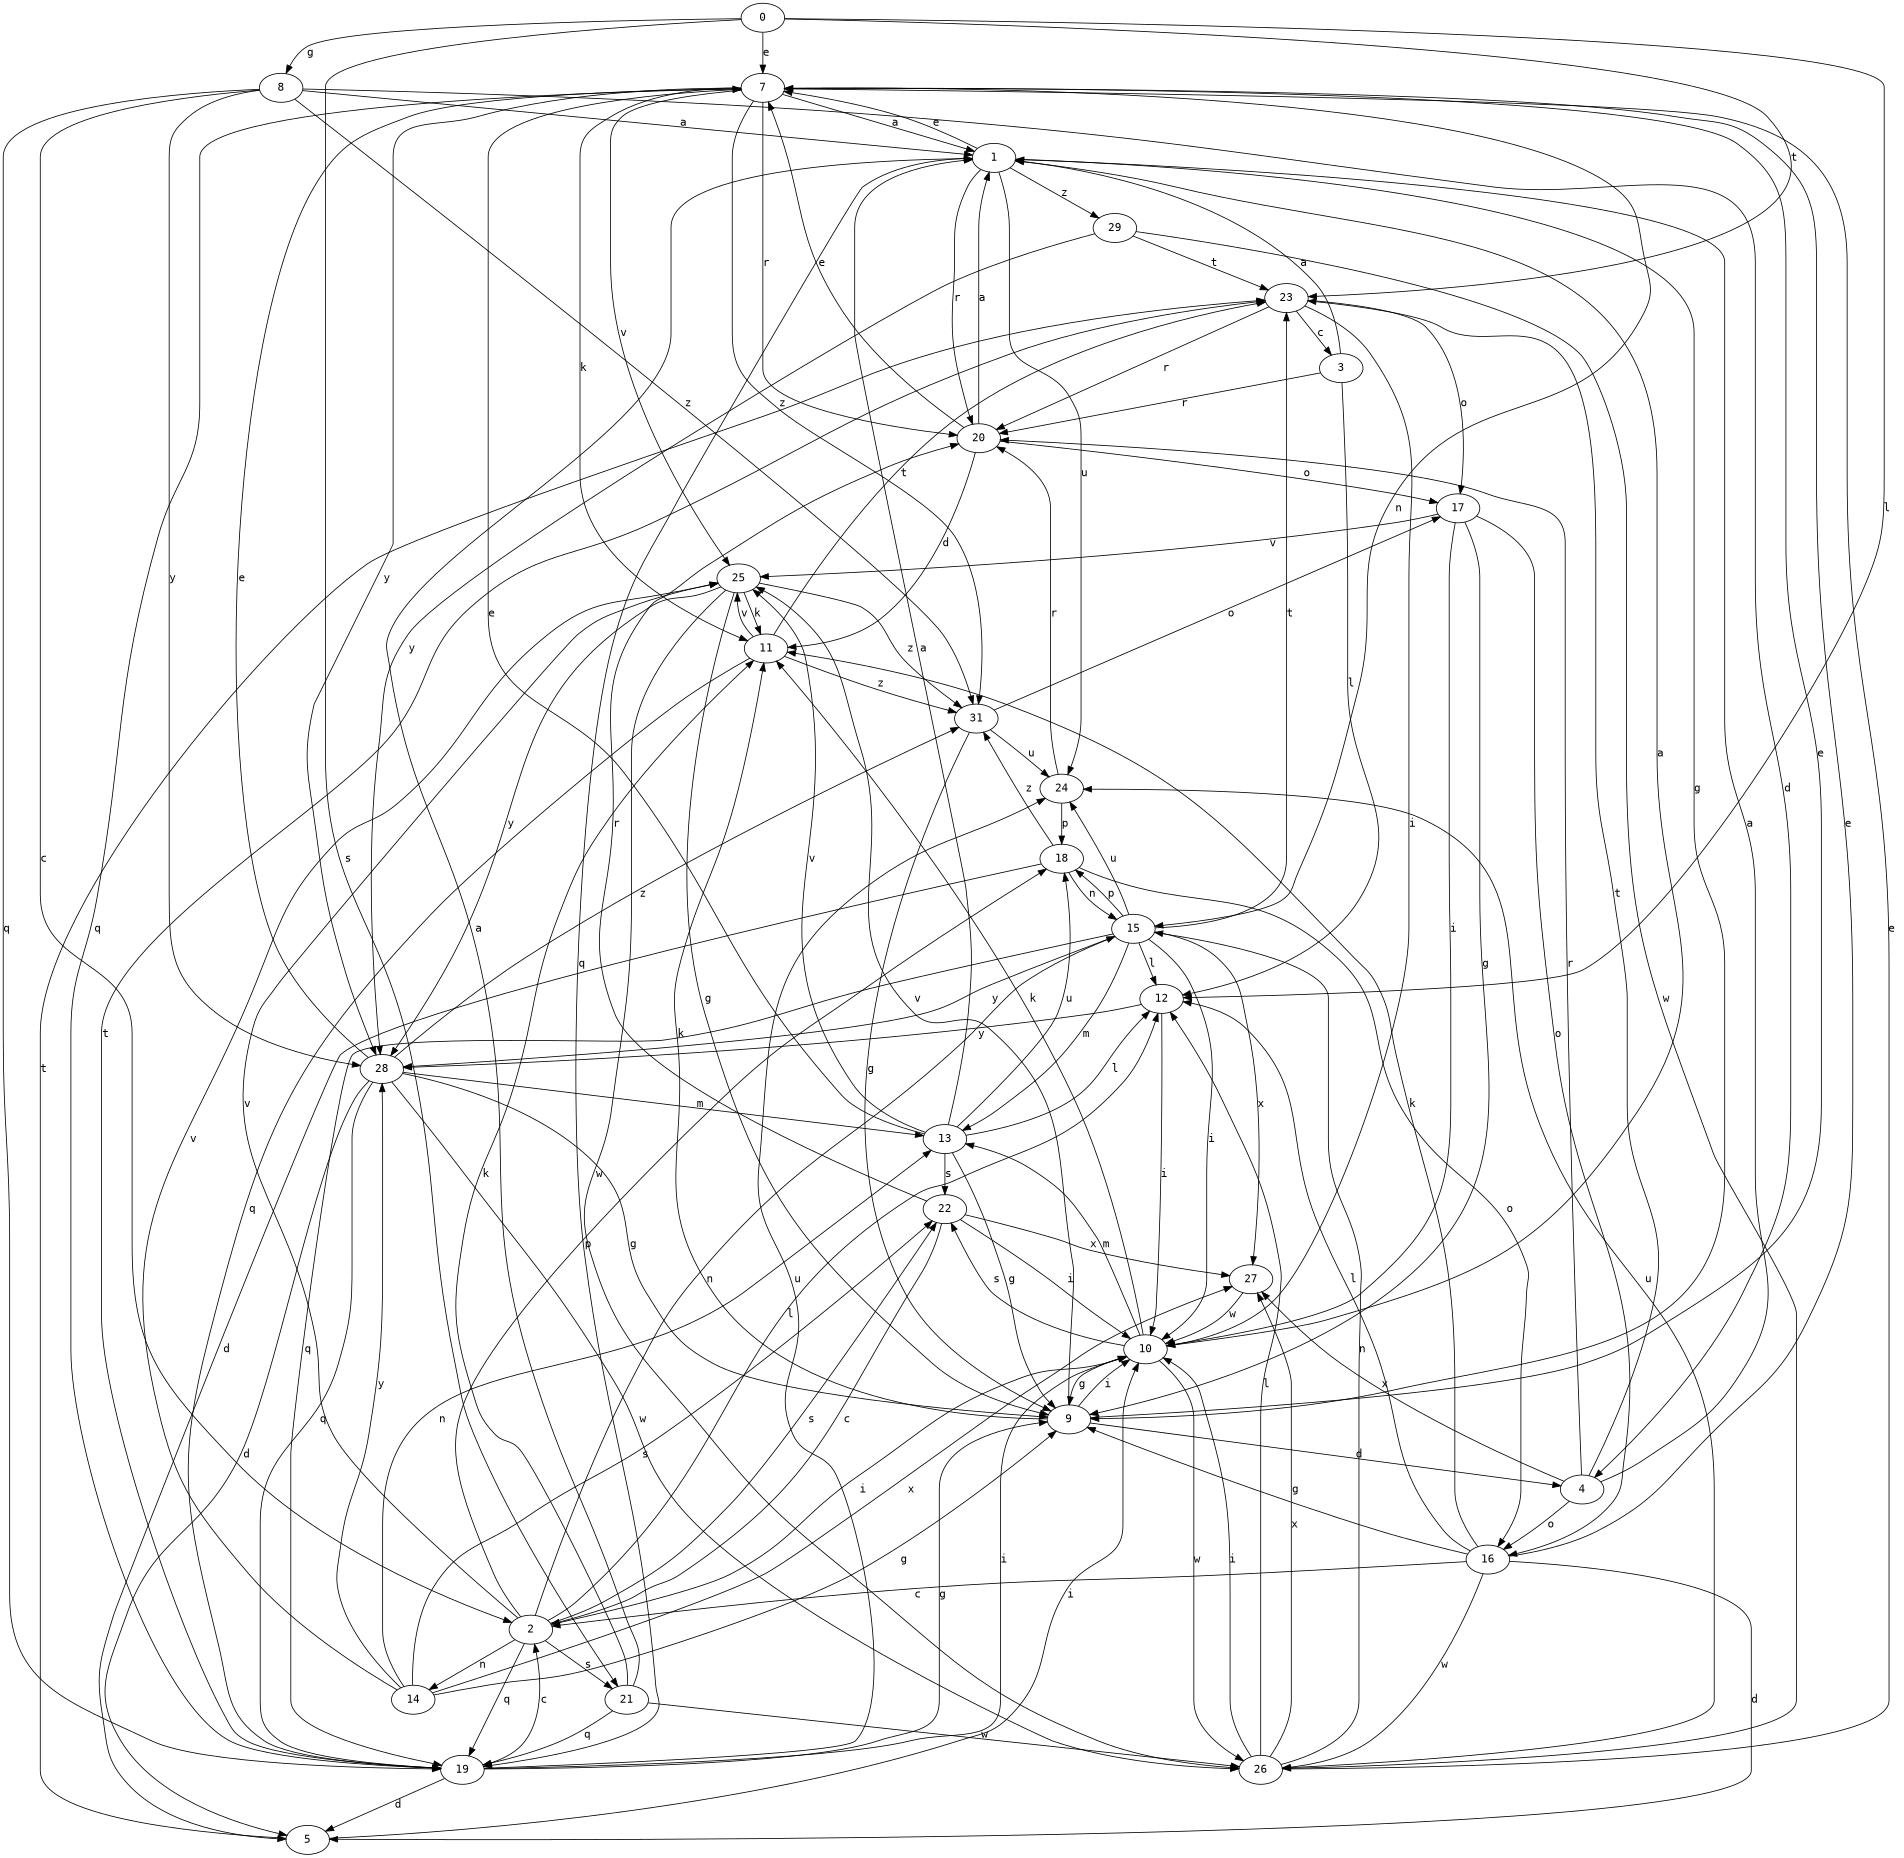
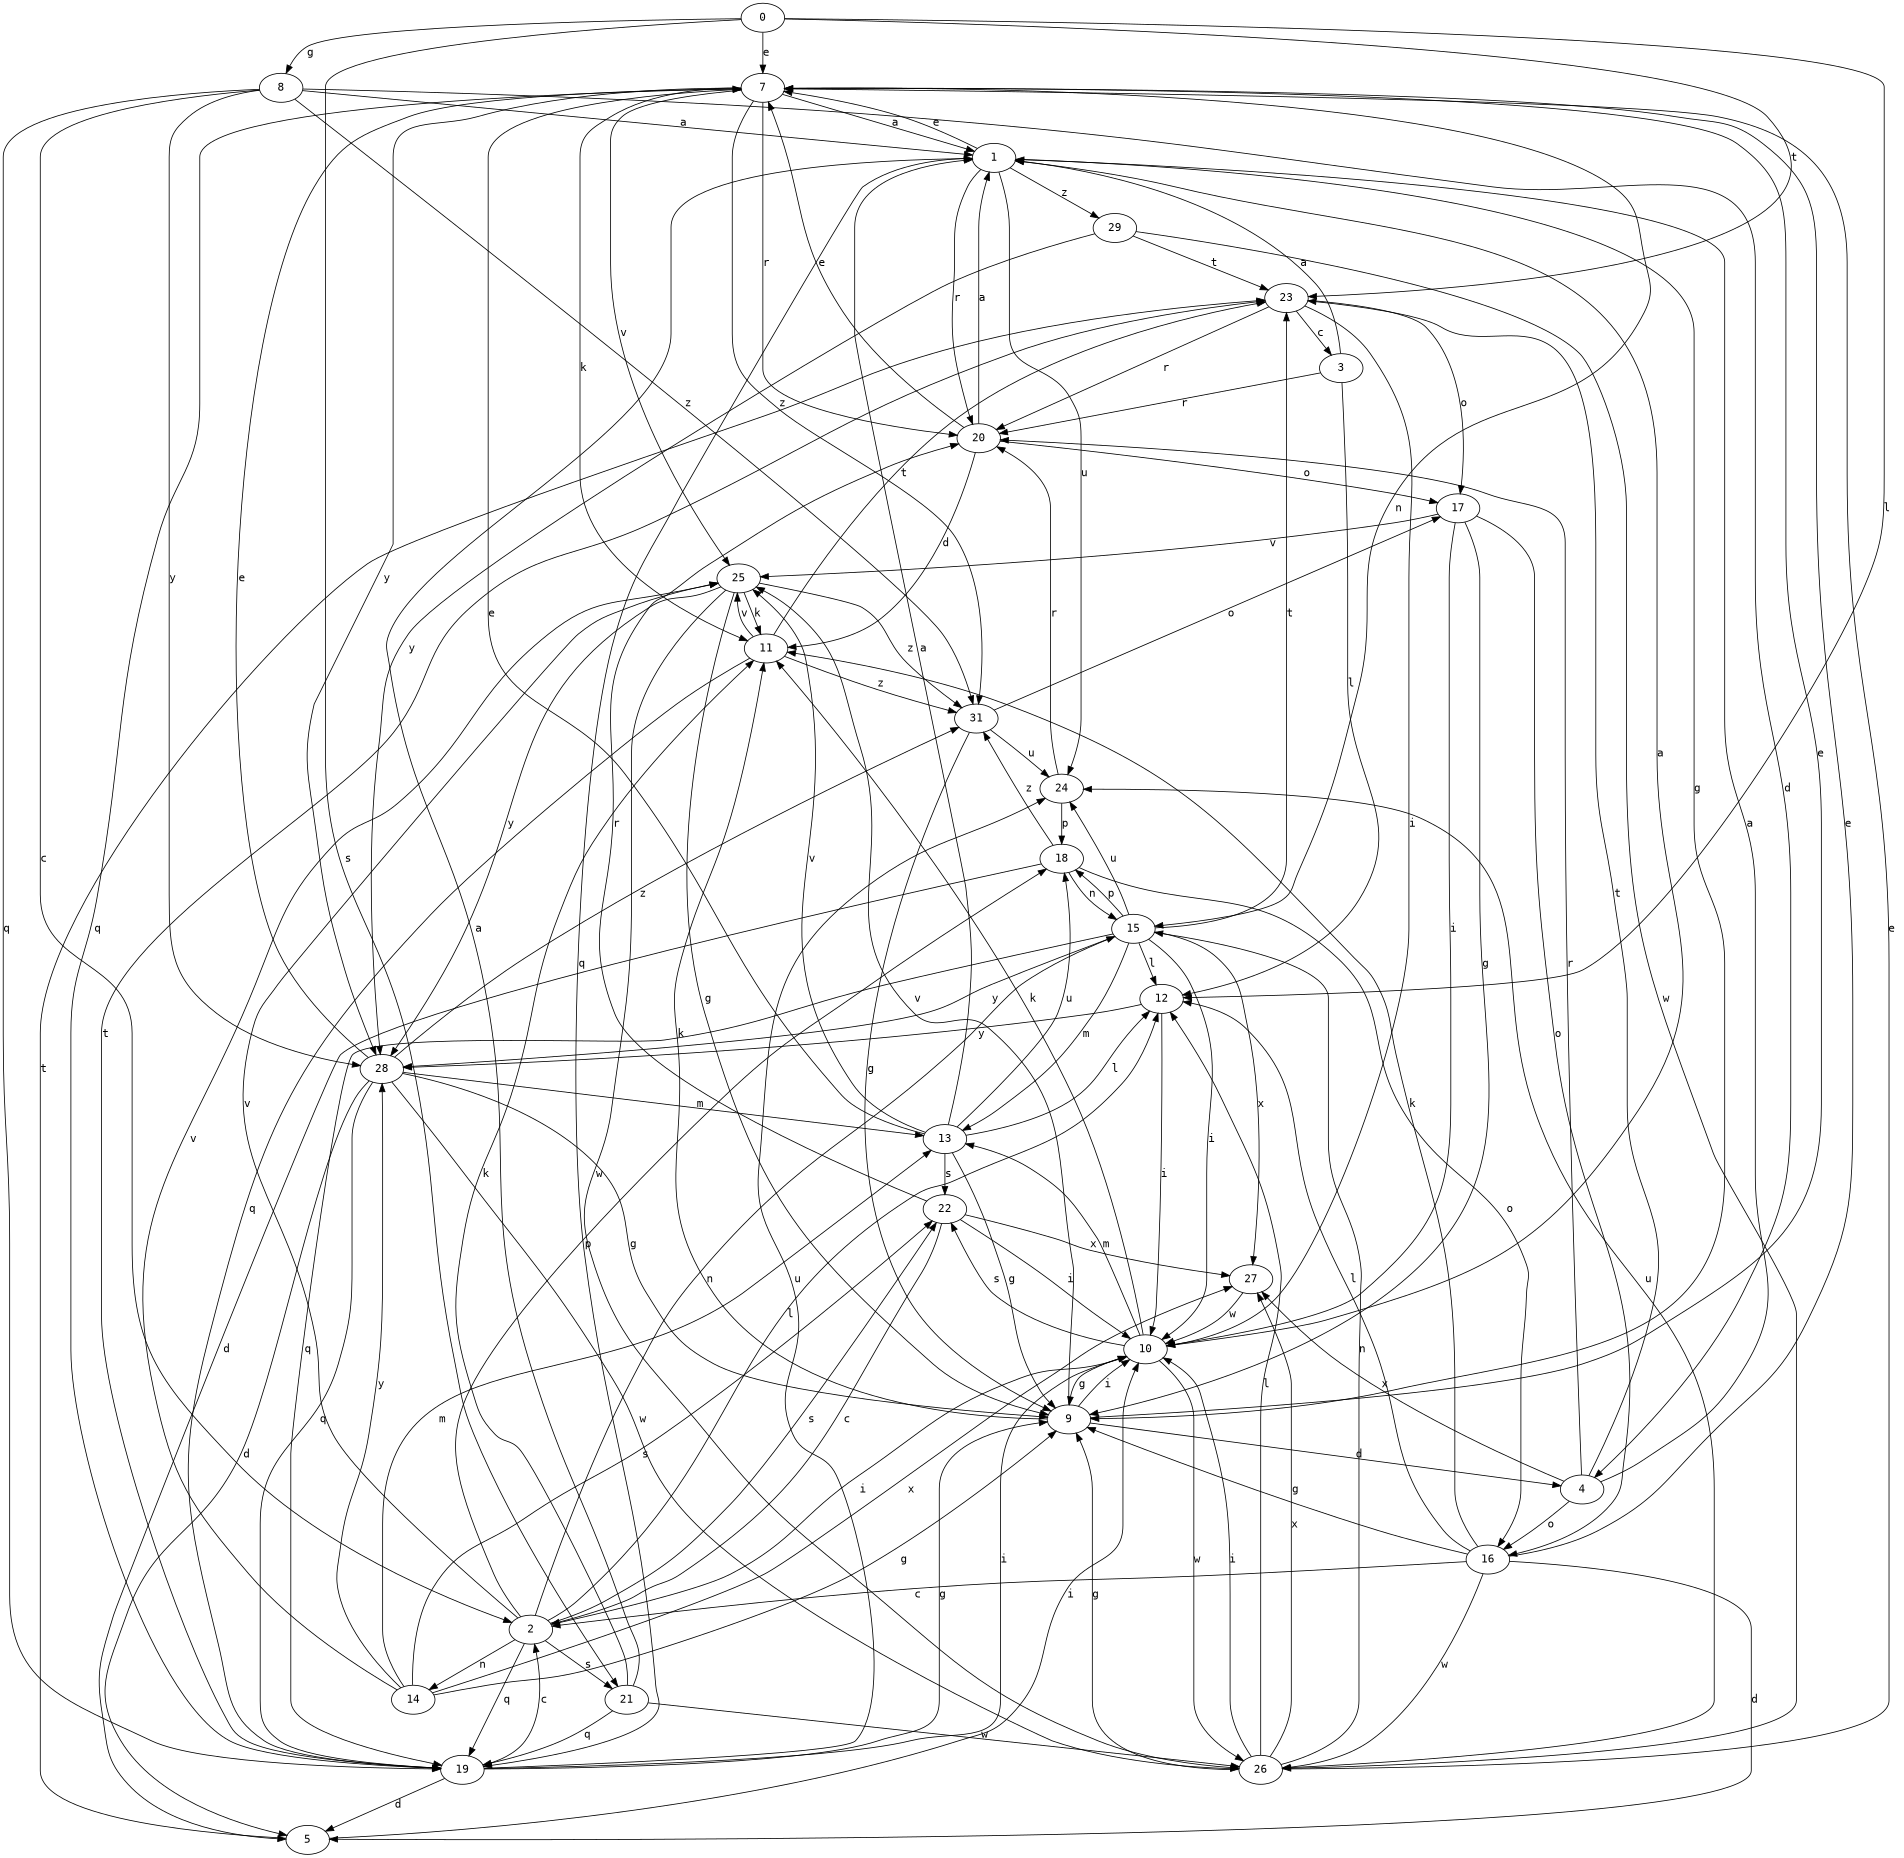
edge "14" -> "13": label "n" -> "m"
edge "26" -> "9": added, label "g"
